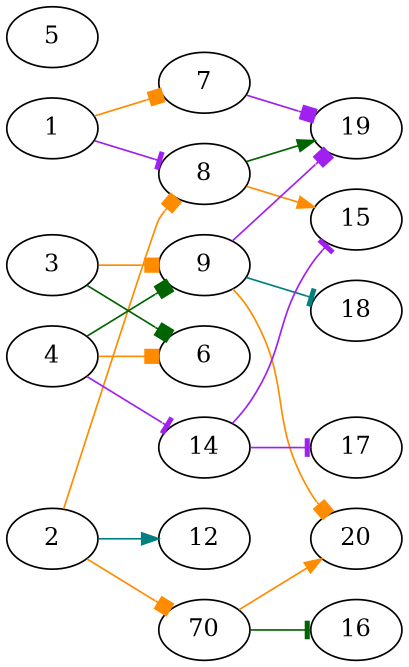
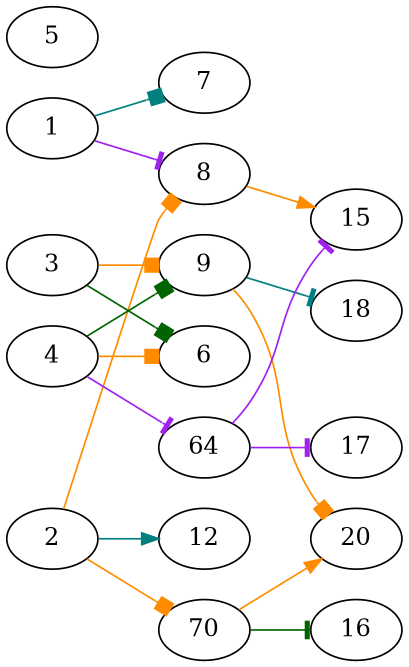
edge "1" -> "7": color darkorange -> teal
node "19": removed
node "14": label "14" -> "64"
